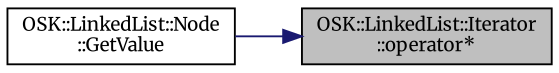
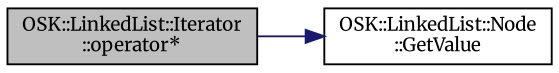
edge "OSK::LinkedList::Node ::GetValue" -> "OSK::LinkedList::Iterator ::operator*": reversed
